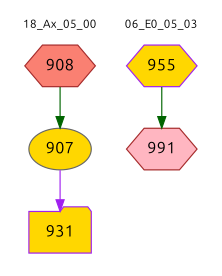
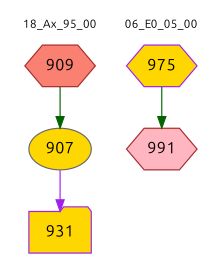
cluster "18_Ax_05_00": label "18_Ax_05_00" -> "18_Ax_95_00"
cluster "06_E0_05_03": label "06_E0_05_03" -> "06_E0_05_00"
node "908": label "908" -> "909"
node "955": label "955" -> "975"
